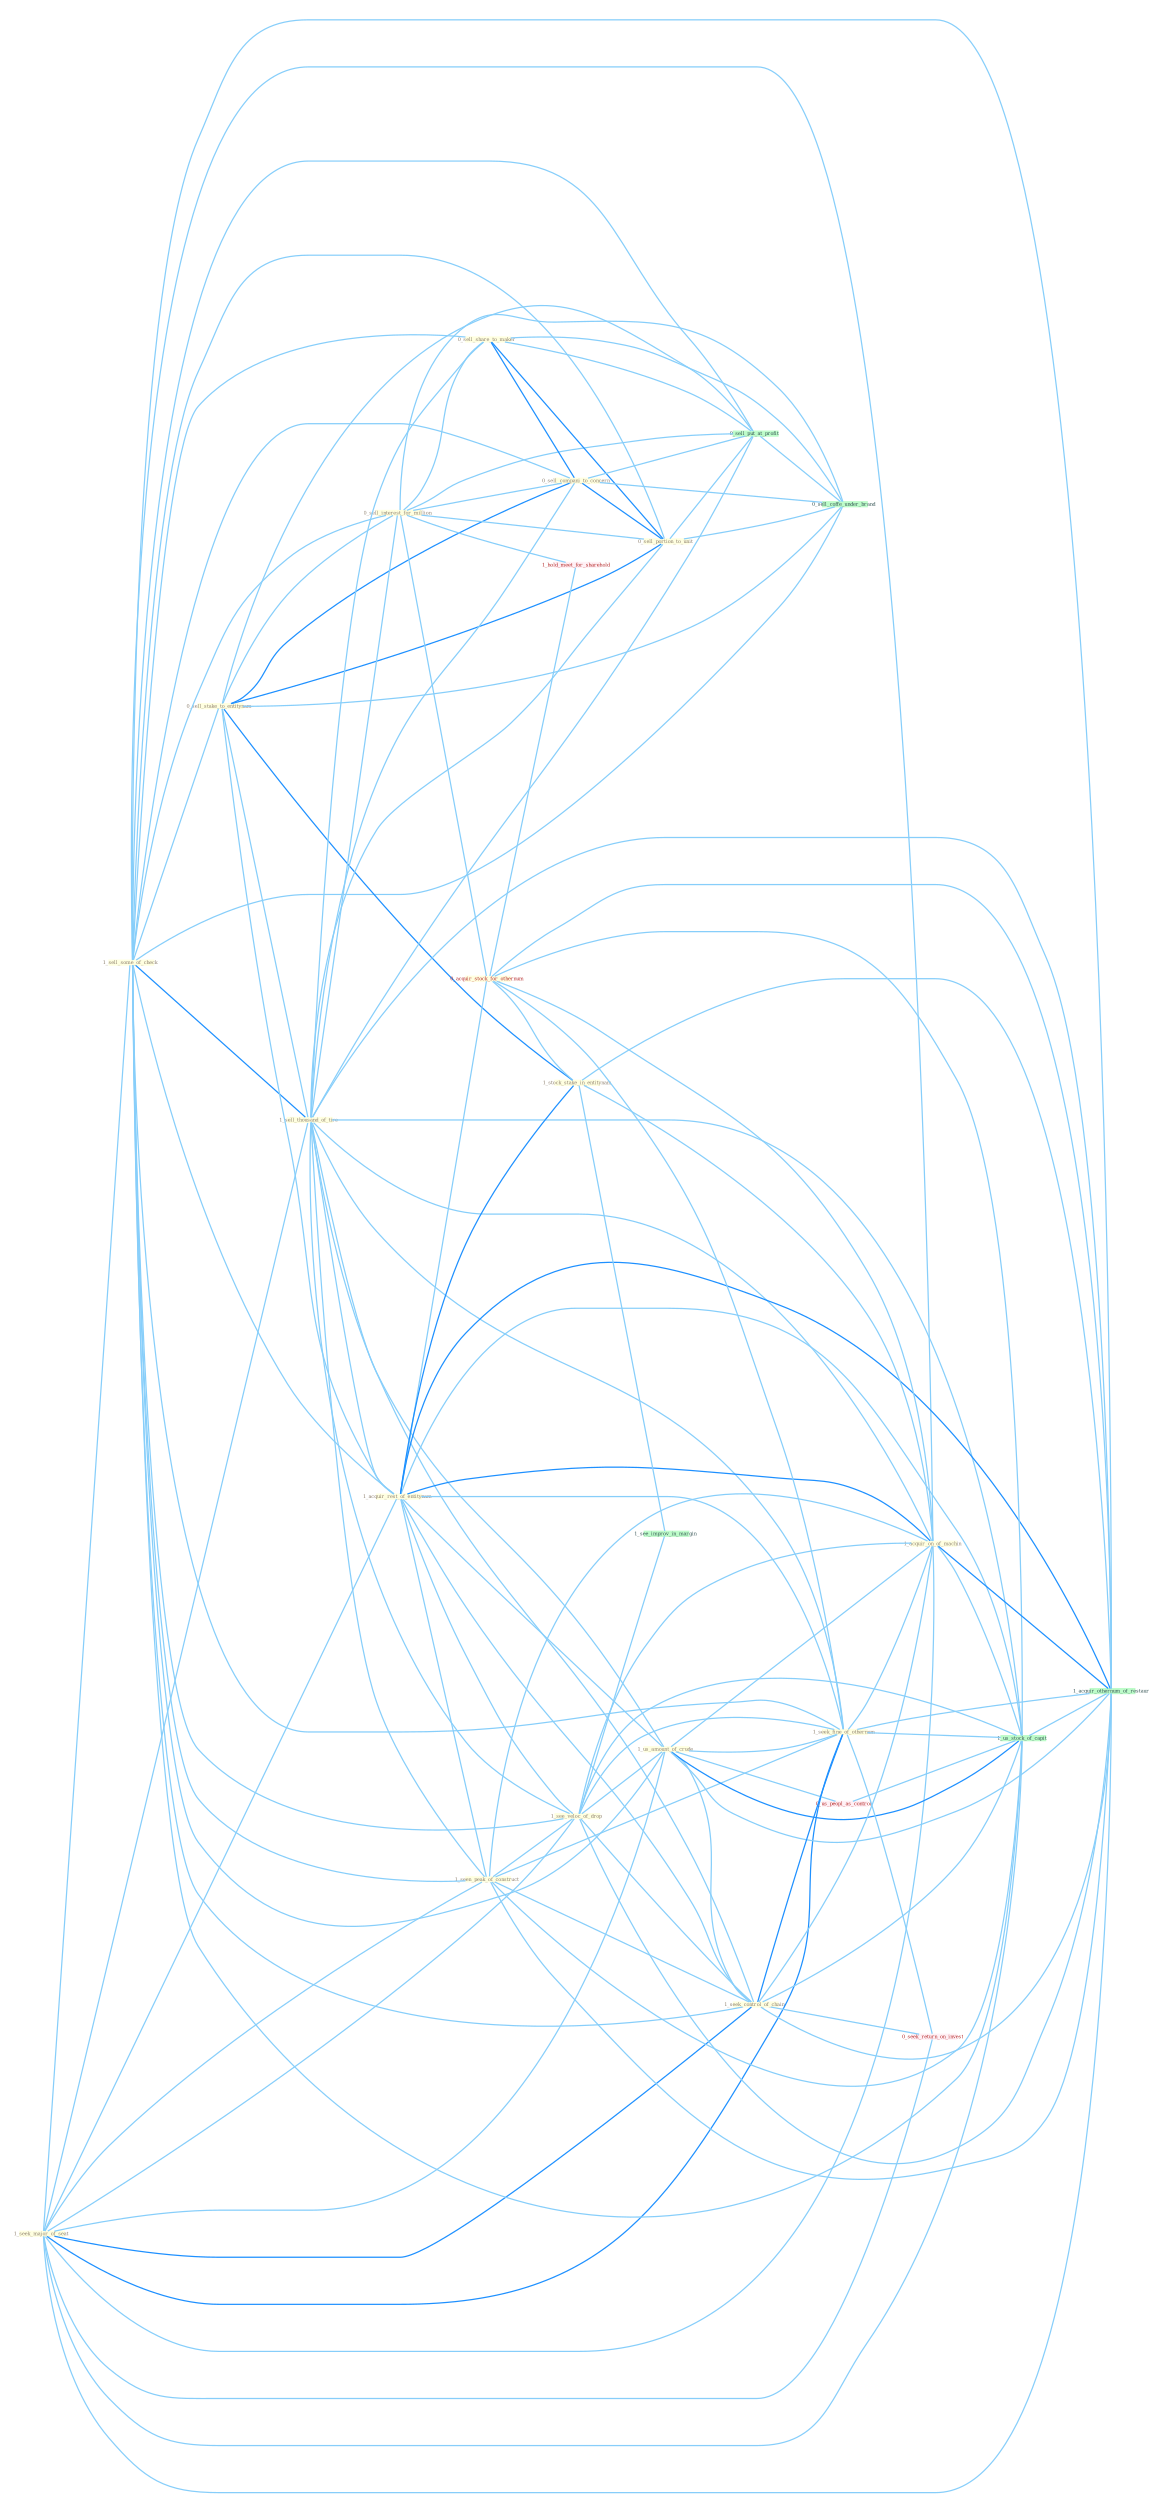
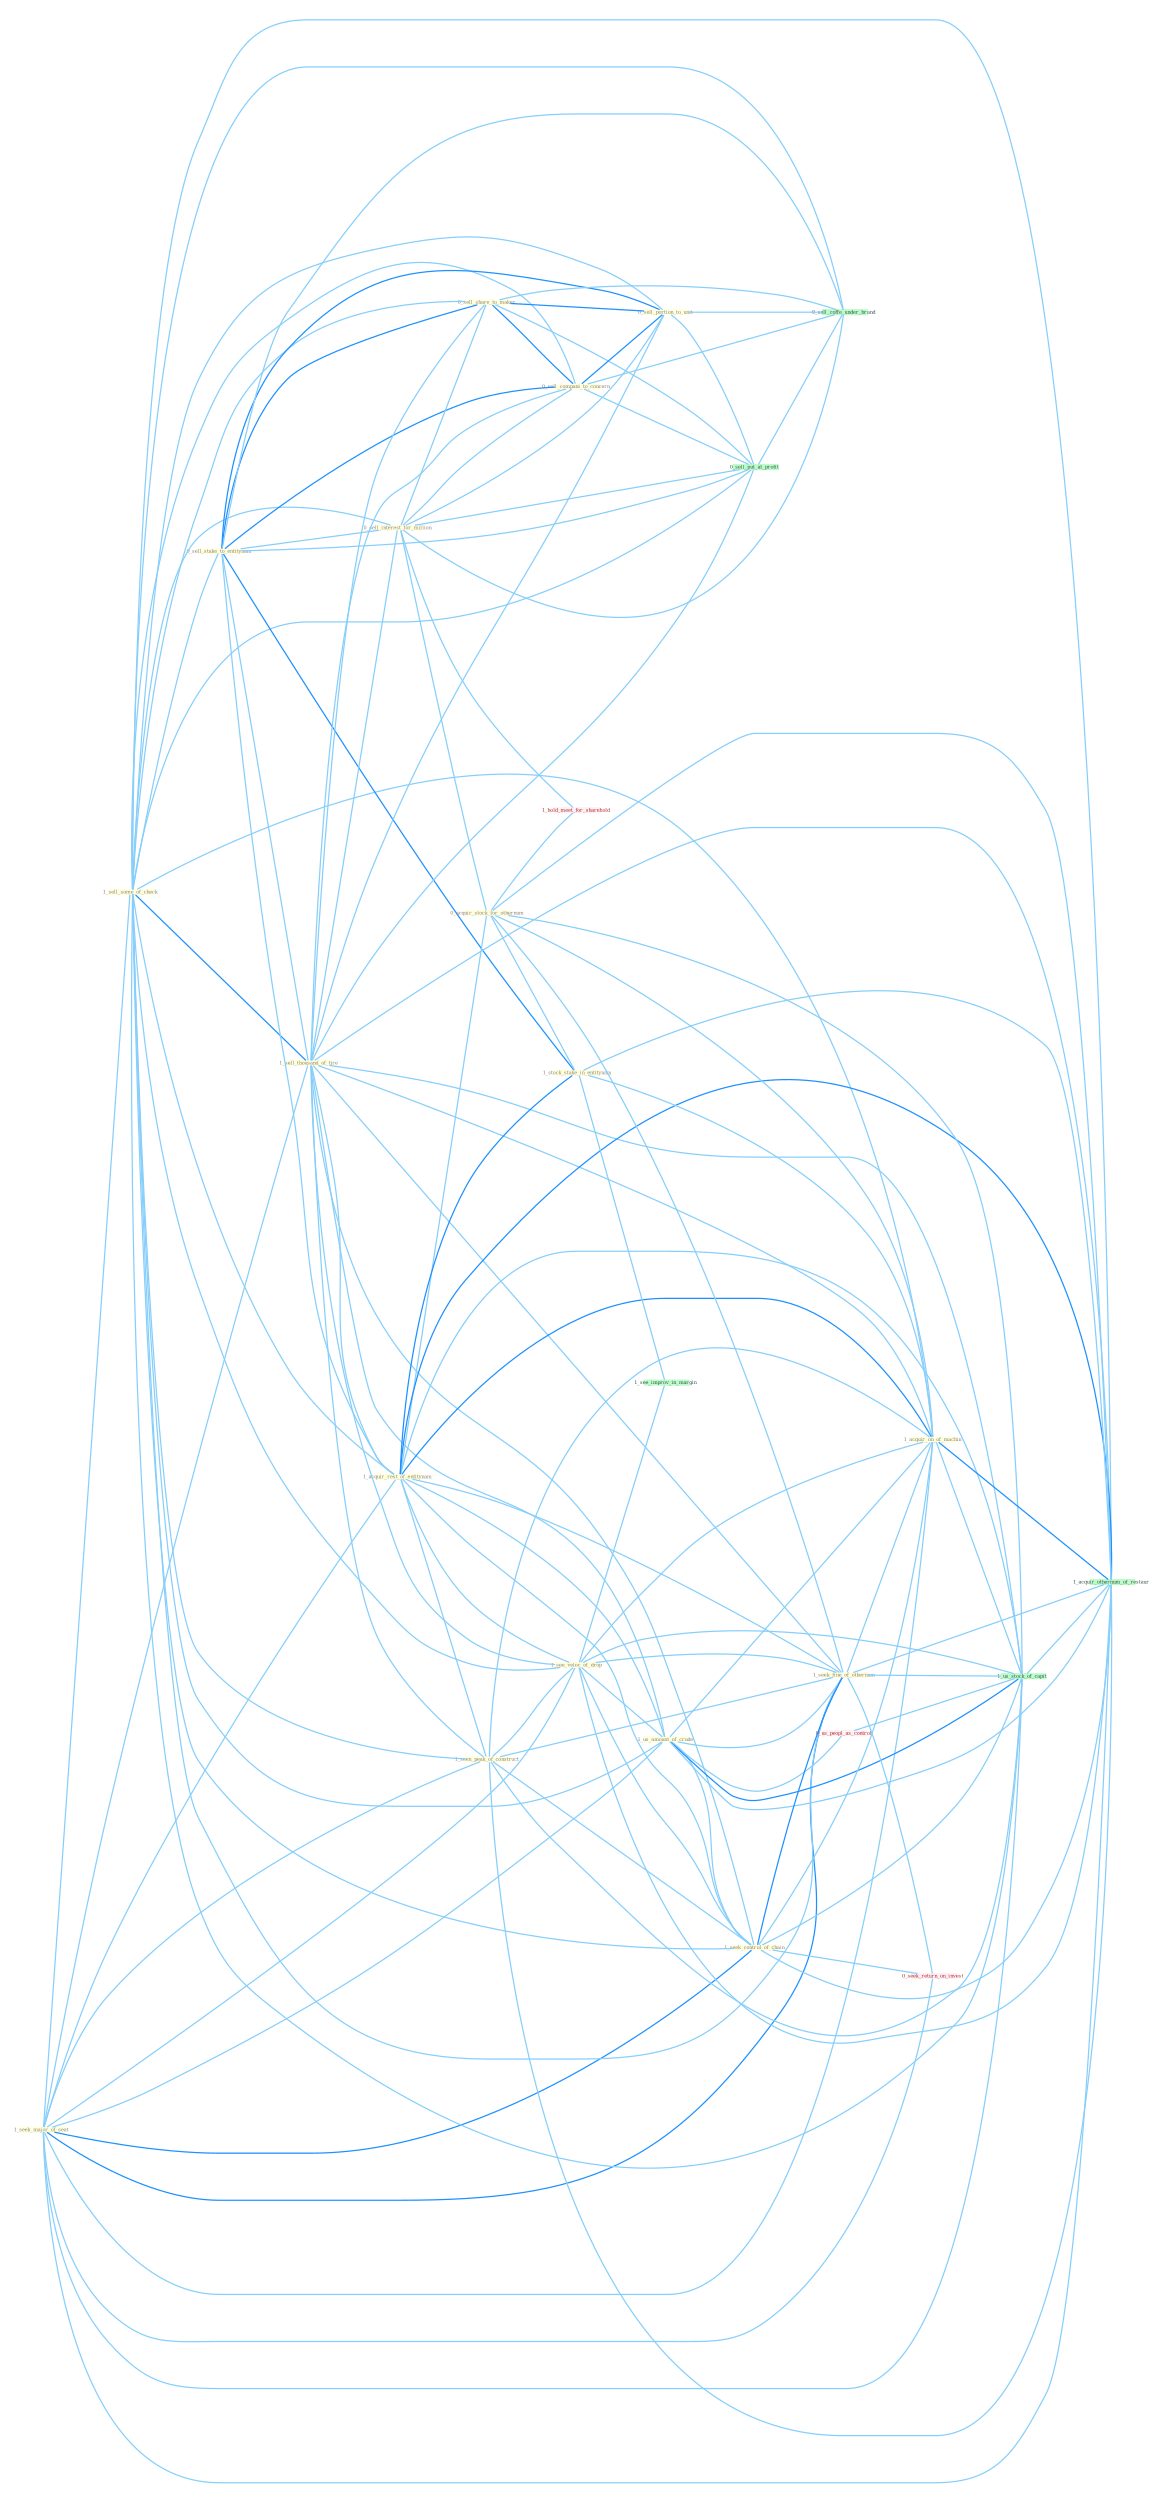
edge "0_sell_share_to_maker" -- "0_sell_stake_to_entitynam": added
node "0_acquir_stock_for_othernum": fontcolor #b22222 -> #8b7d6b
